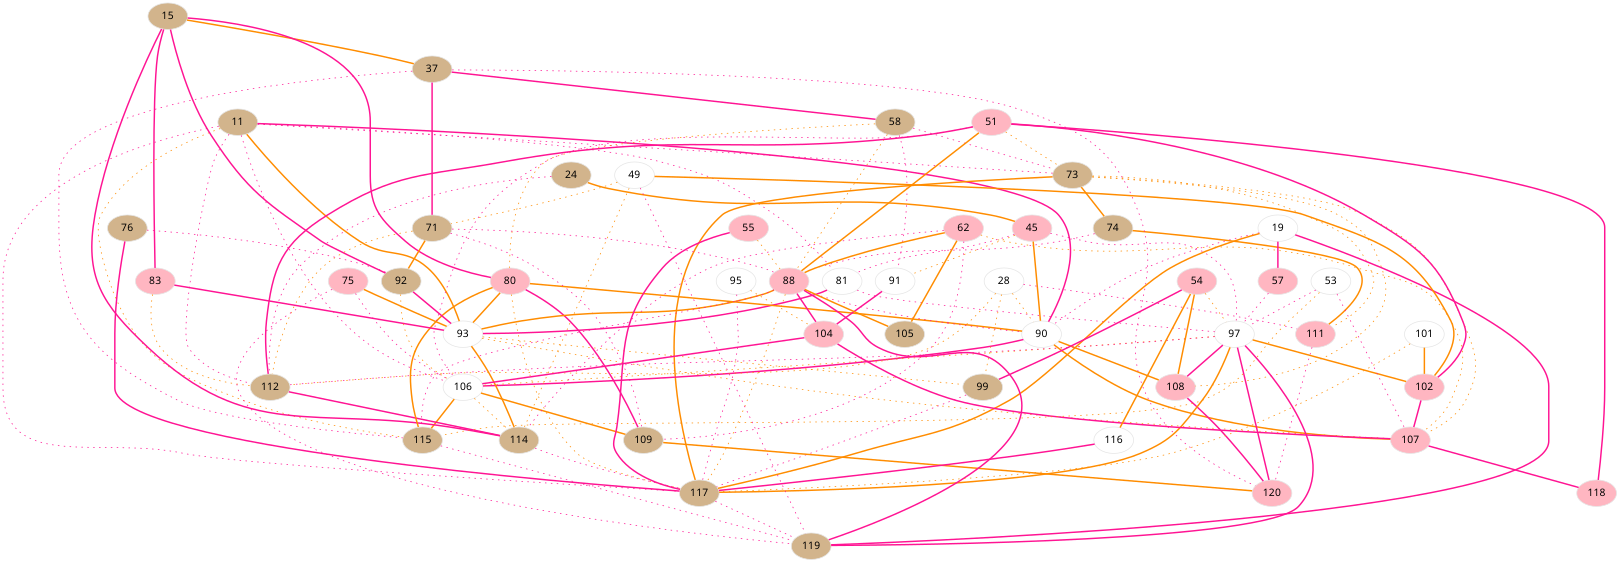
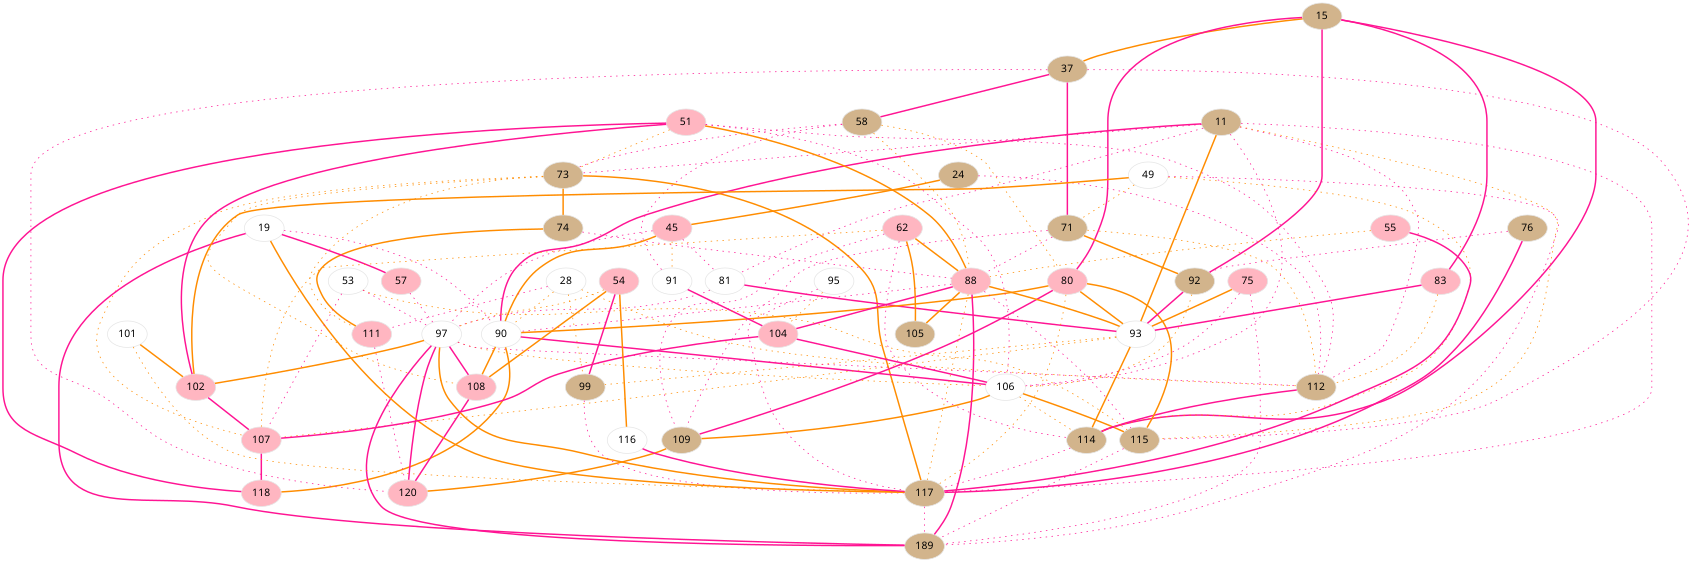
edge "51" -- "112": style bold -> dotted
edge "90" -- "107": now "90" -- "118"
node "119": label "119" -> "189"
